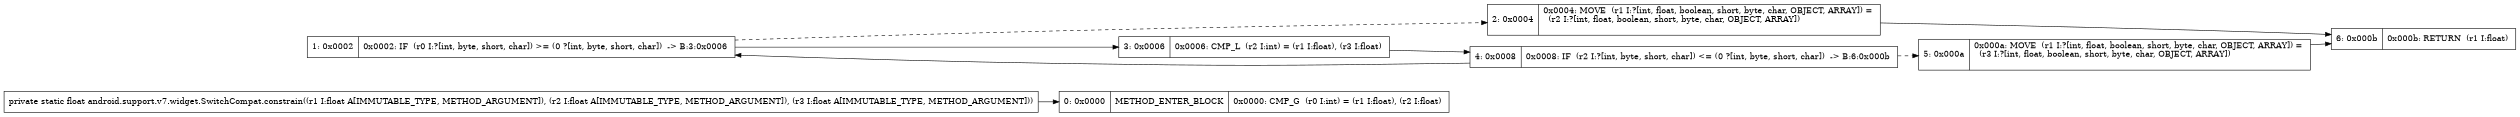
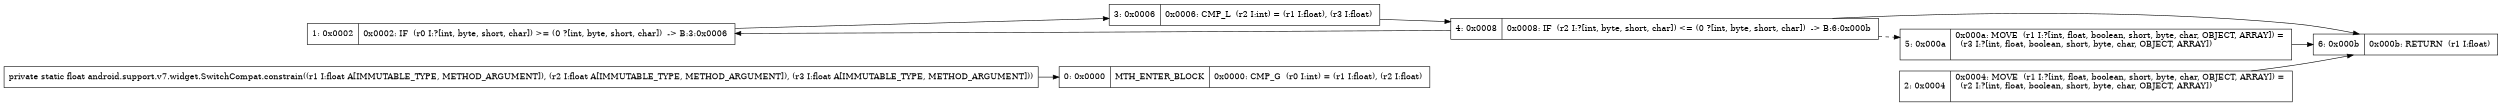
edge "4: 0x0008" -> "6: 0x000b": added
edge "1: 0x0002" -> "2: 0x0004": removed
node "0: 0x0000": text "METHOD_ENTER_BLOCK" -> "MTH_ENTER_BLOCK"
